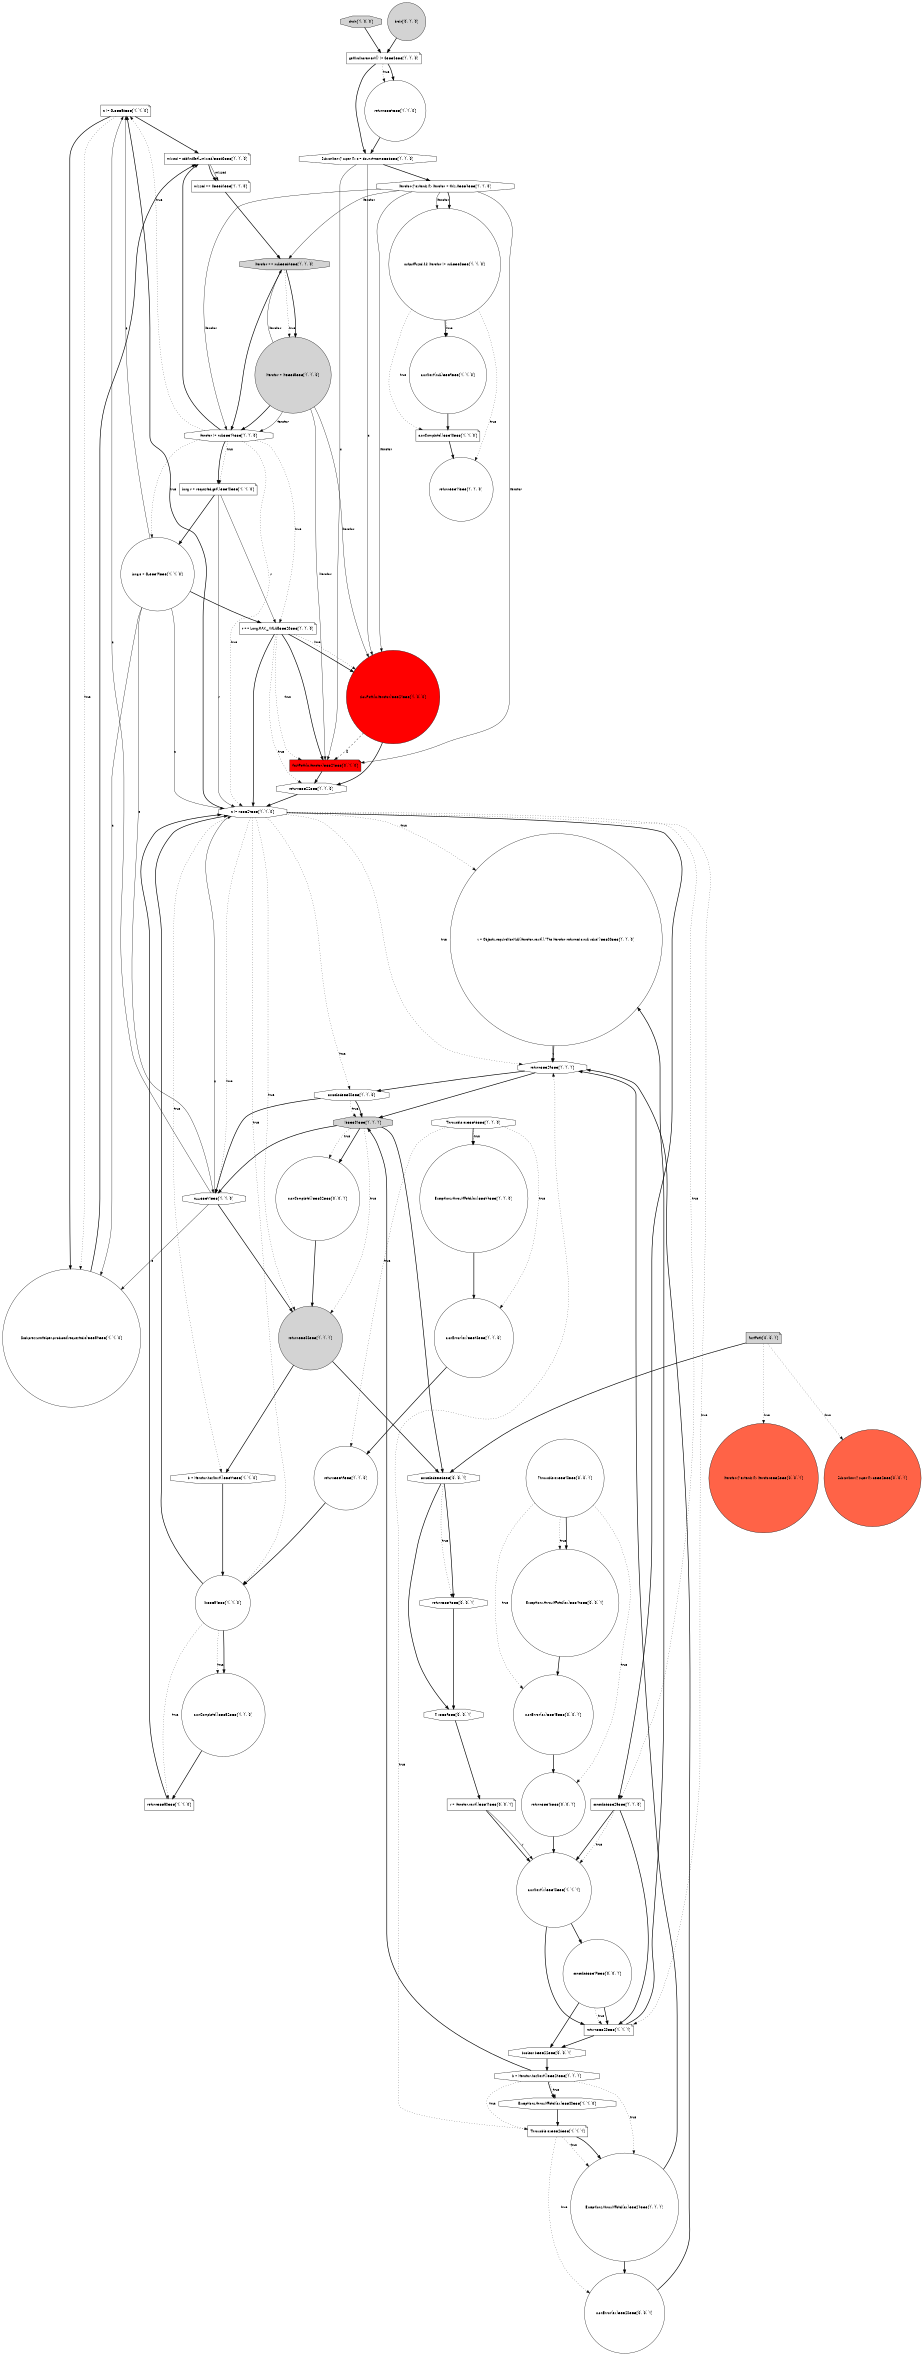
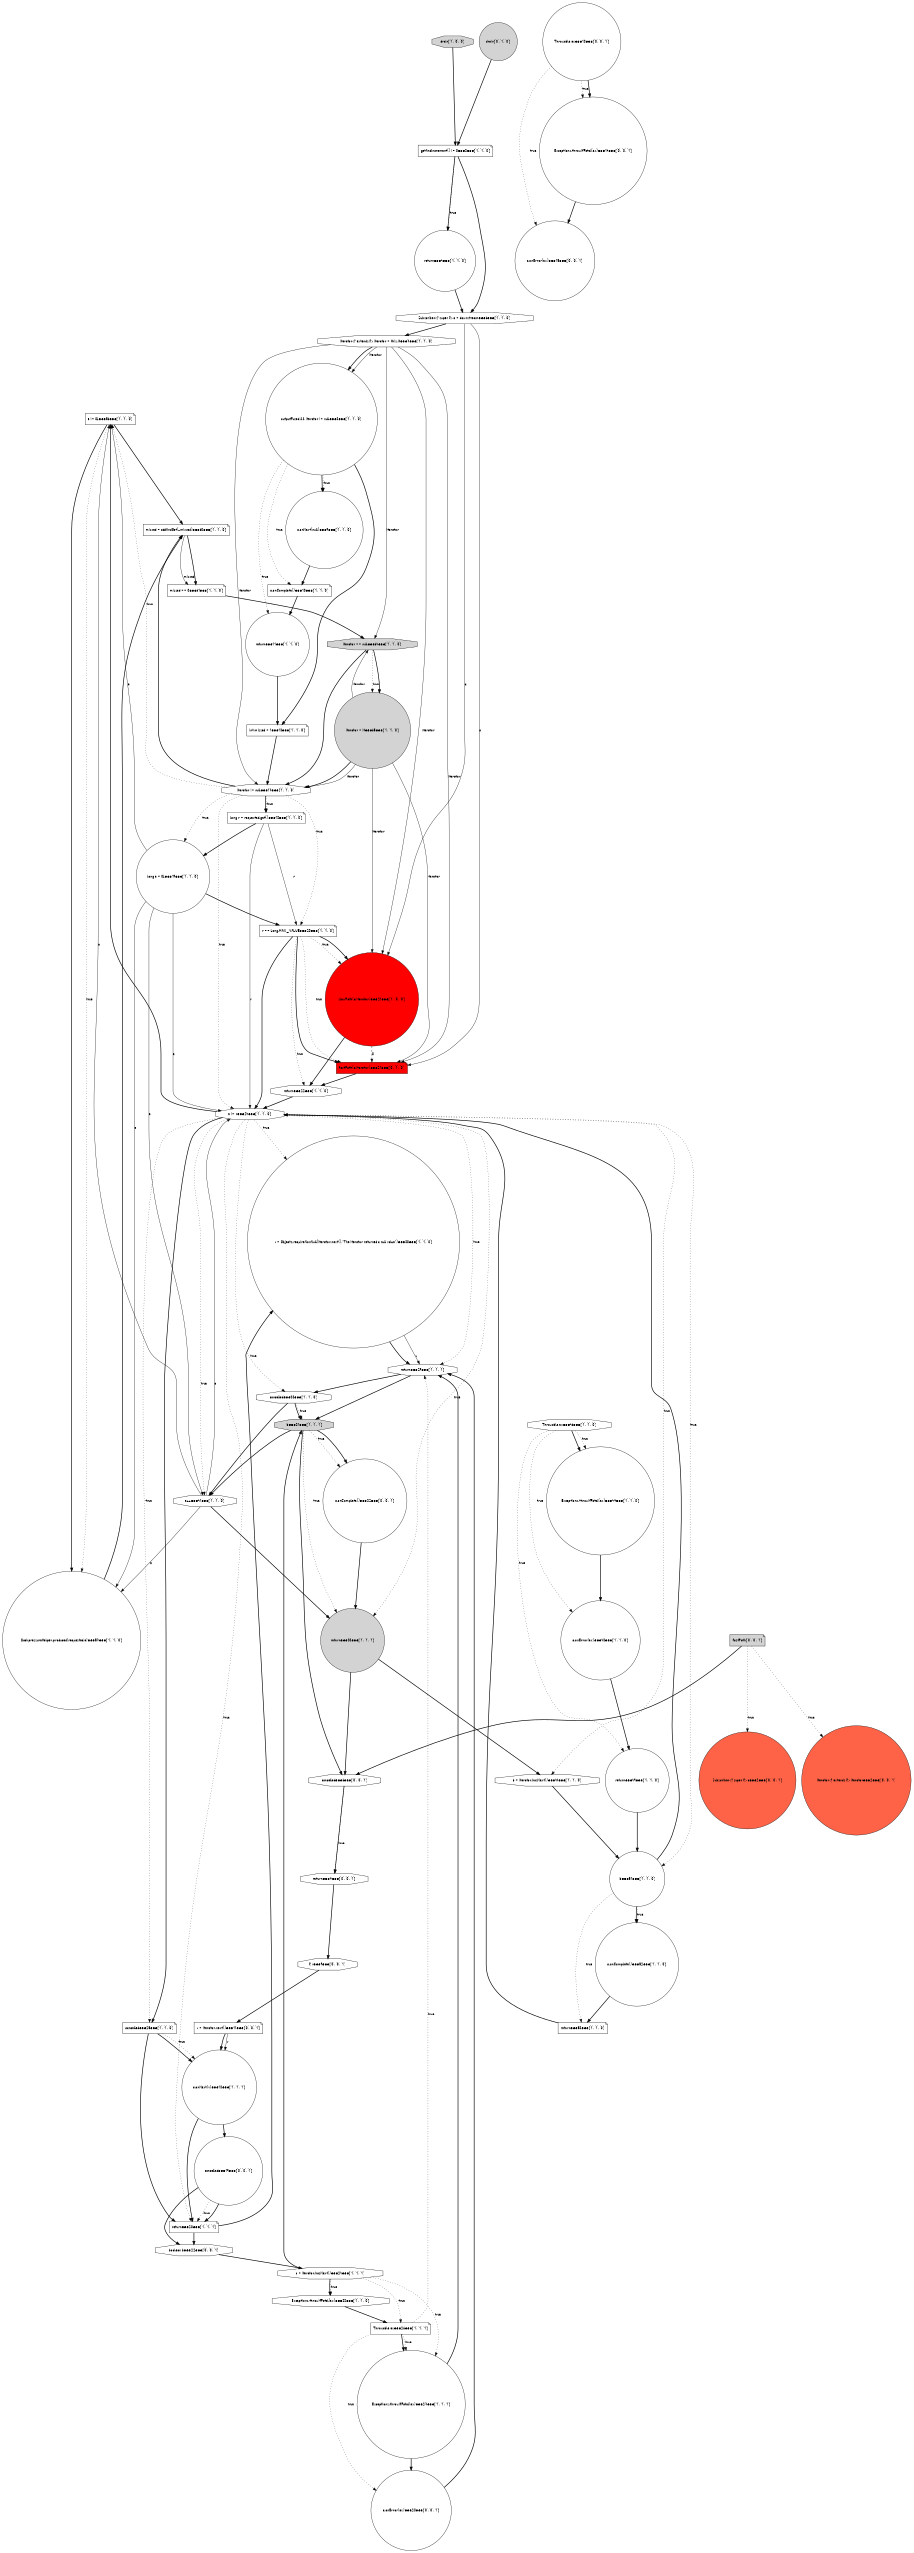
node "int missed = 1@@@13@@@['1', '1', '0']": added
edge "cancelled@@@6@@@['0', '0', '1']" -> "R v@@@9@@@['0', '0', '1']": removed
node "return@@@16@@@['0', '0', '1']": removed
